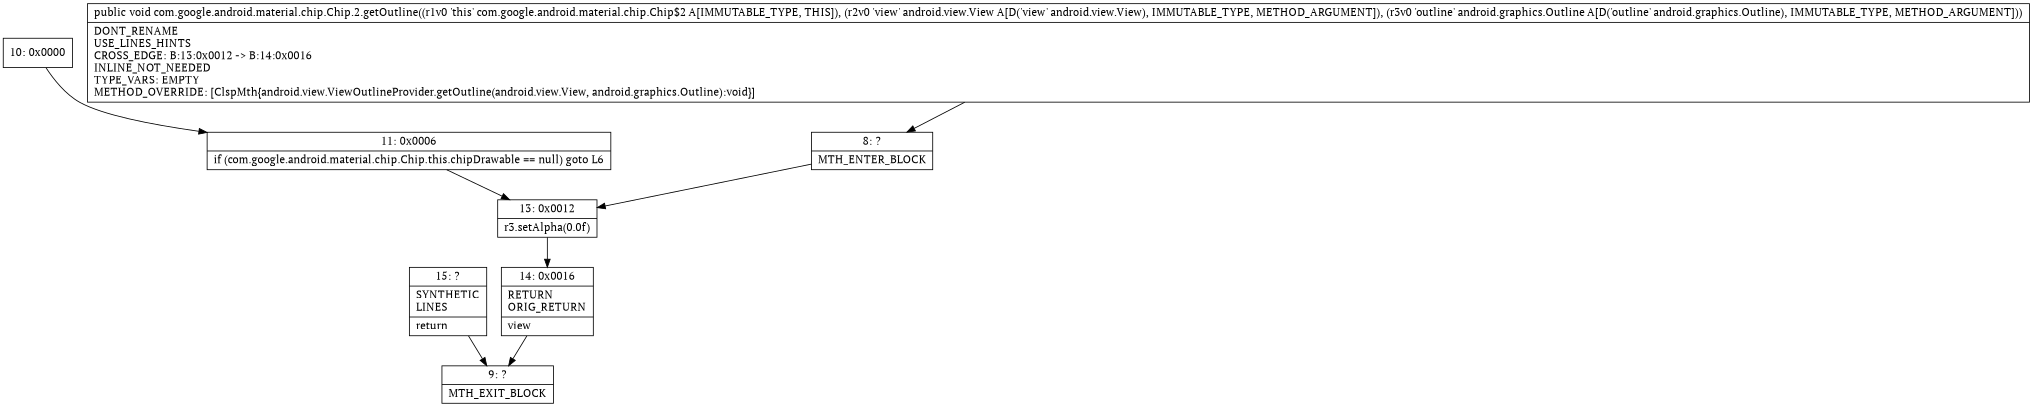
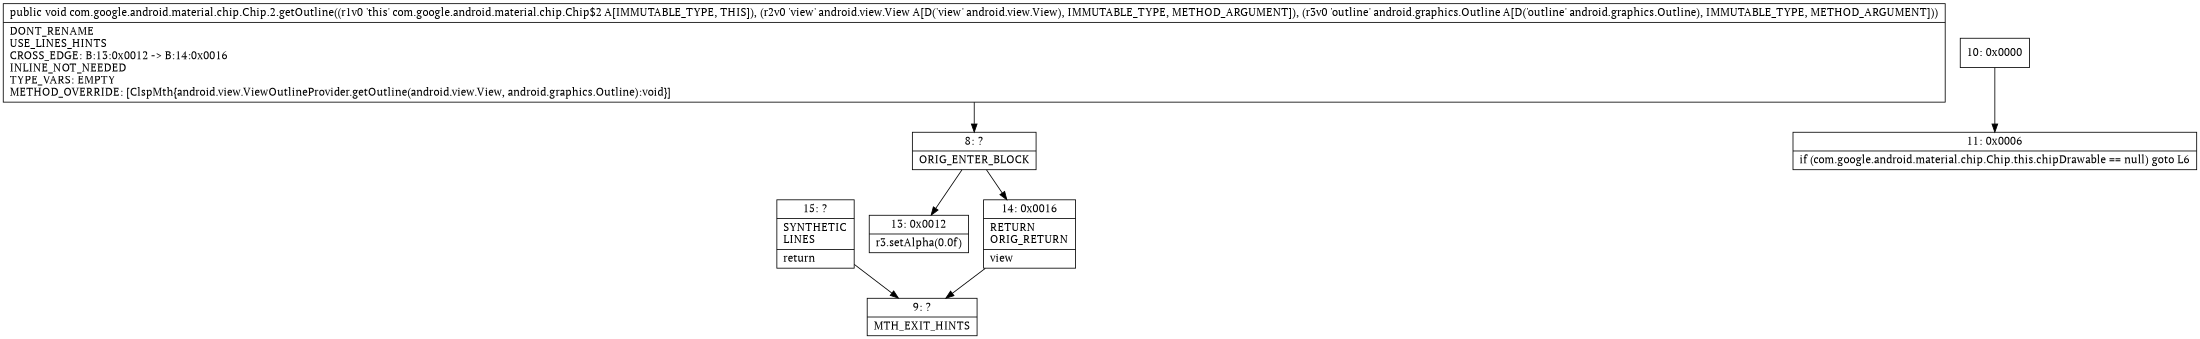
node "8: ?": text "MTH_ENTER_BLOCK" -> "ORIG_ENTER_BLOCK"
edge "11: 0x0006" -> "13: 0x0012": removed
edge "13: 0x0012" -> "14: 0x0016": now "8: ?" -> "14: 0x0016"
node "9: ?": text "MTH_EXIT_BLOCK" -> "MTH_EXIT_HINTS"
